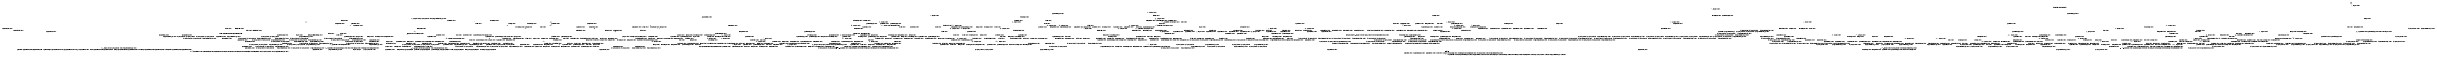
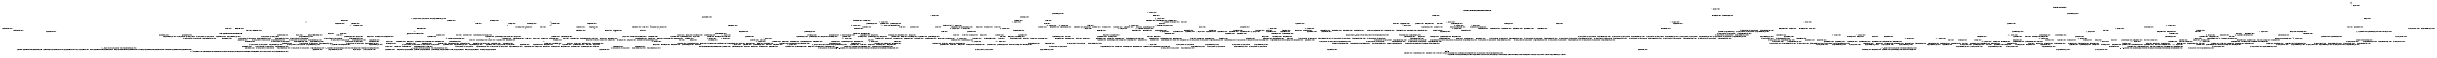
edge "s1" -> "s3": added, label "RSA_CLIENT_HELLO / SERVER_HELLO,CERTIFICATE,CERTIFICATE_REQUEST,SERVER_HELLO_DONE"
edge "s5" -> "s50": reversed
edge "s96" -> "s68": added, label "CERTIFICATE_VERIFY / TIMEOUT"
